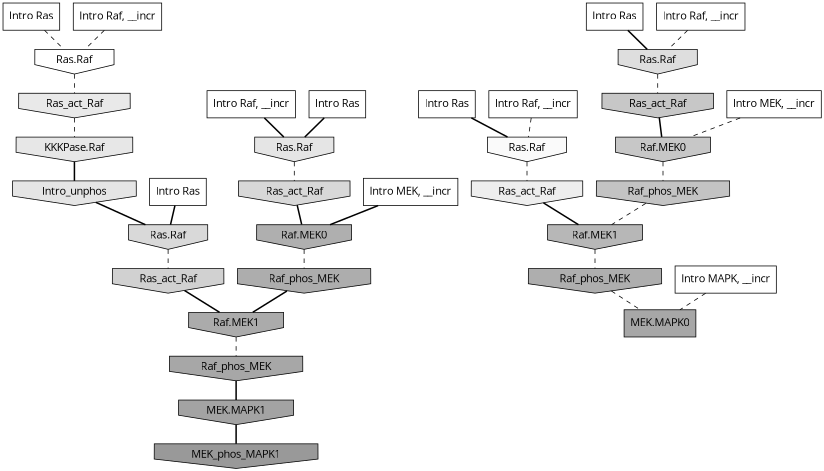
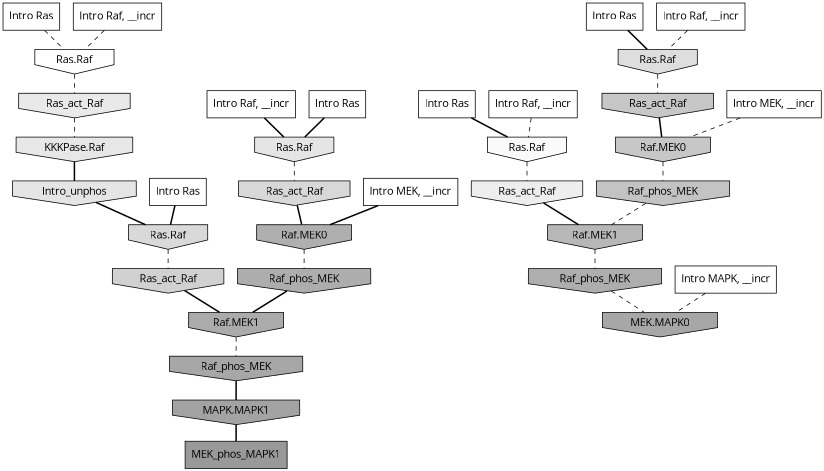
node "MEK.MAPK0": shape box -> invhouse
node "MEK.MAPK1": label "MEK.MAPK1" -> "MAPK.MAPK1"
node "MEK_phos_MAPK1": shape invhouse -> box
